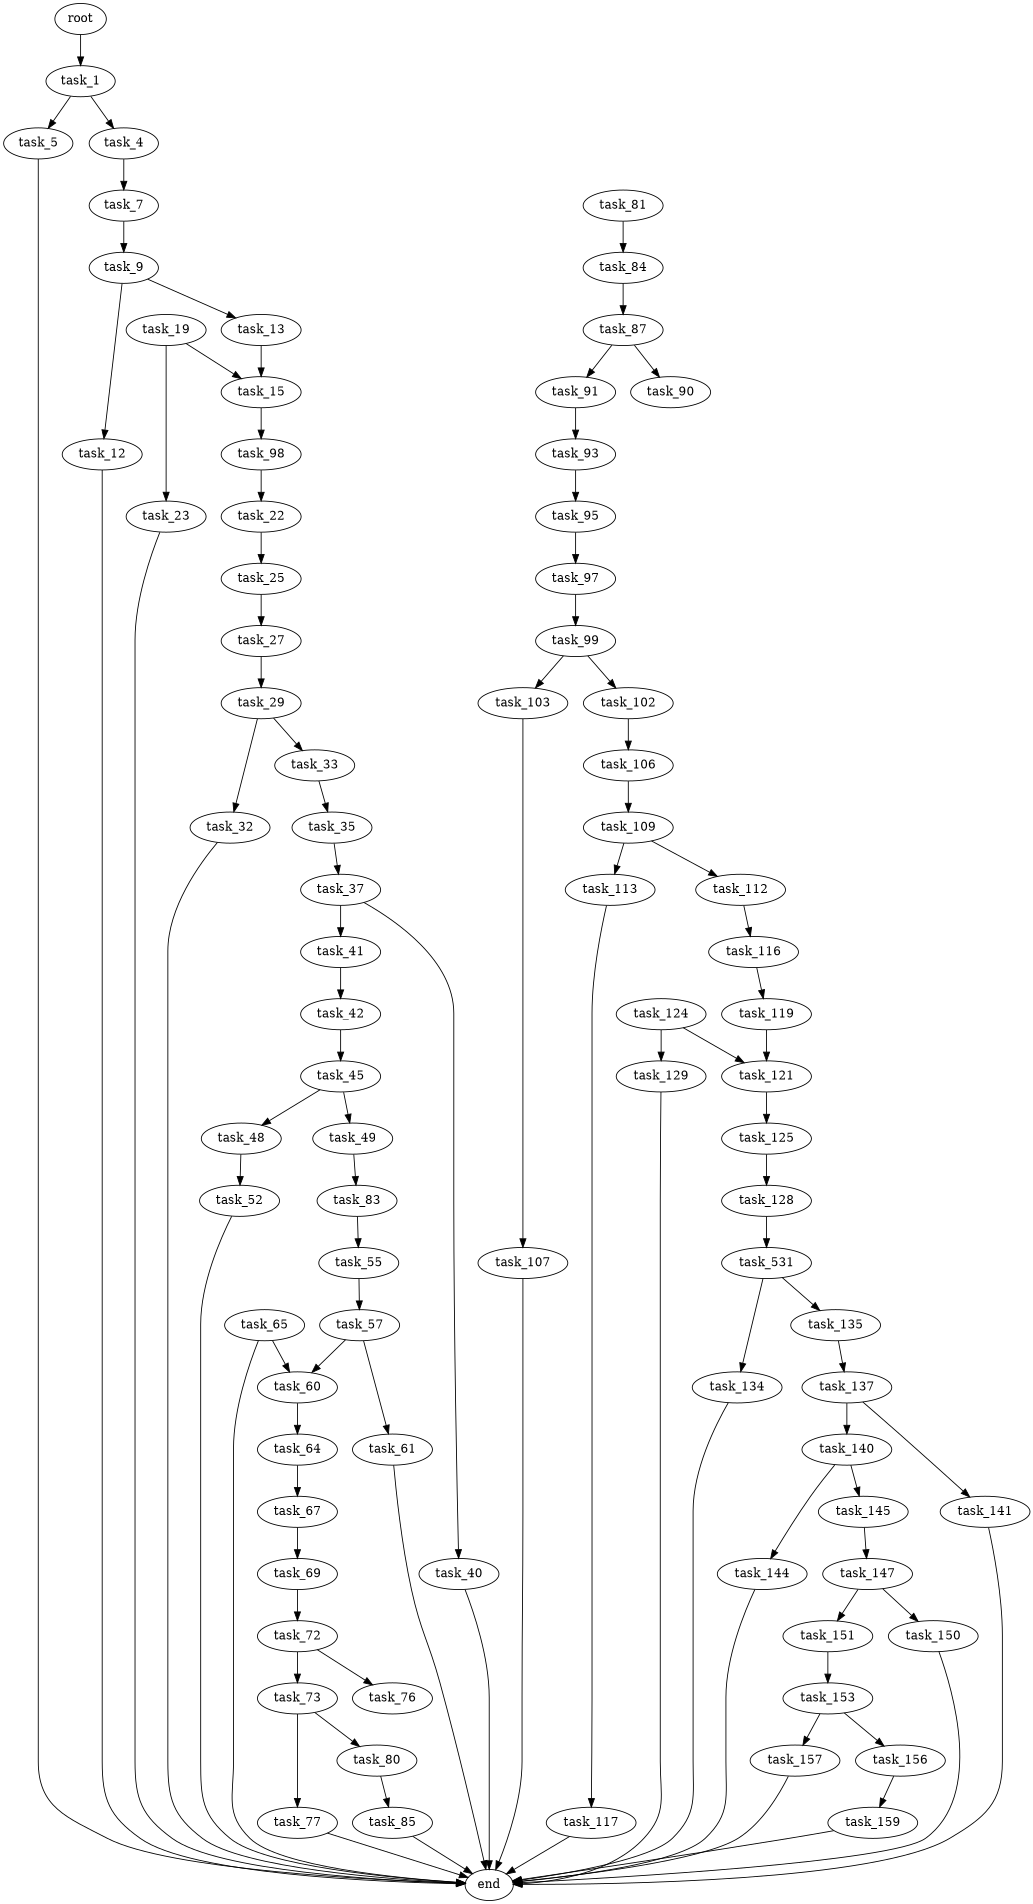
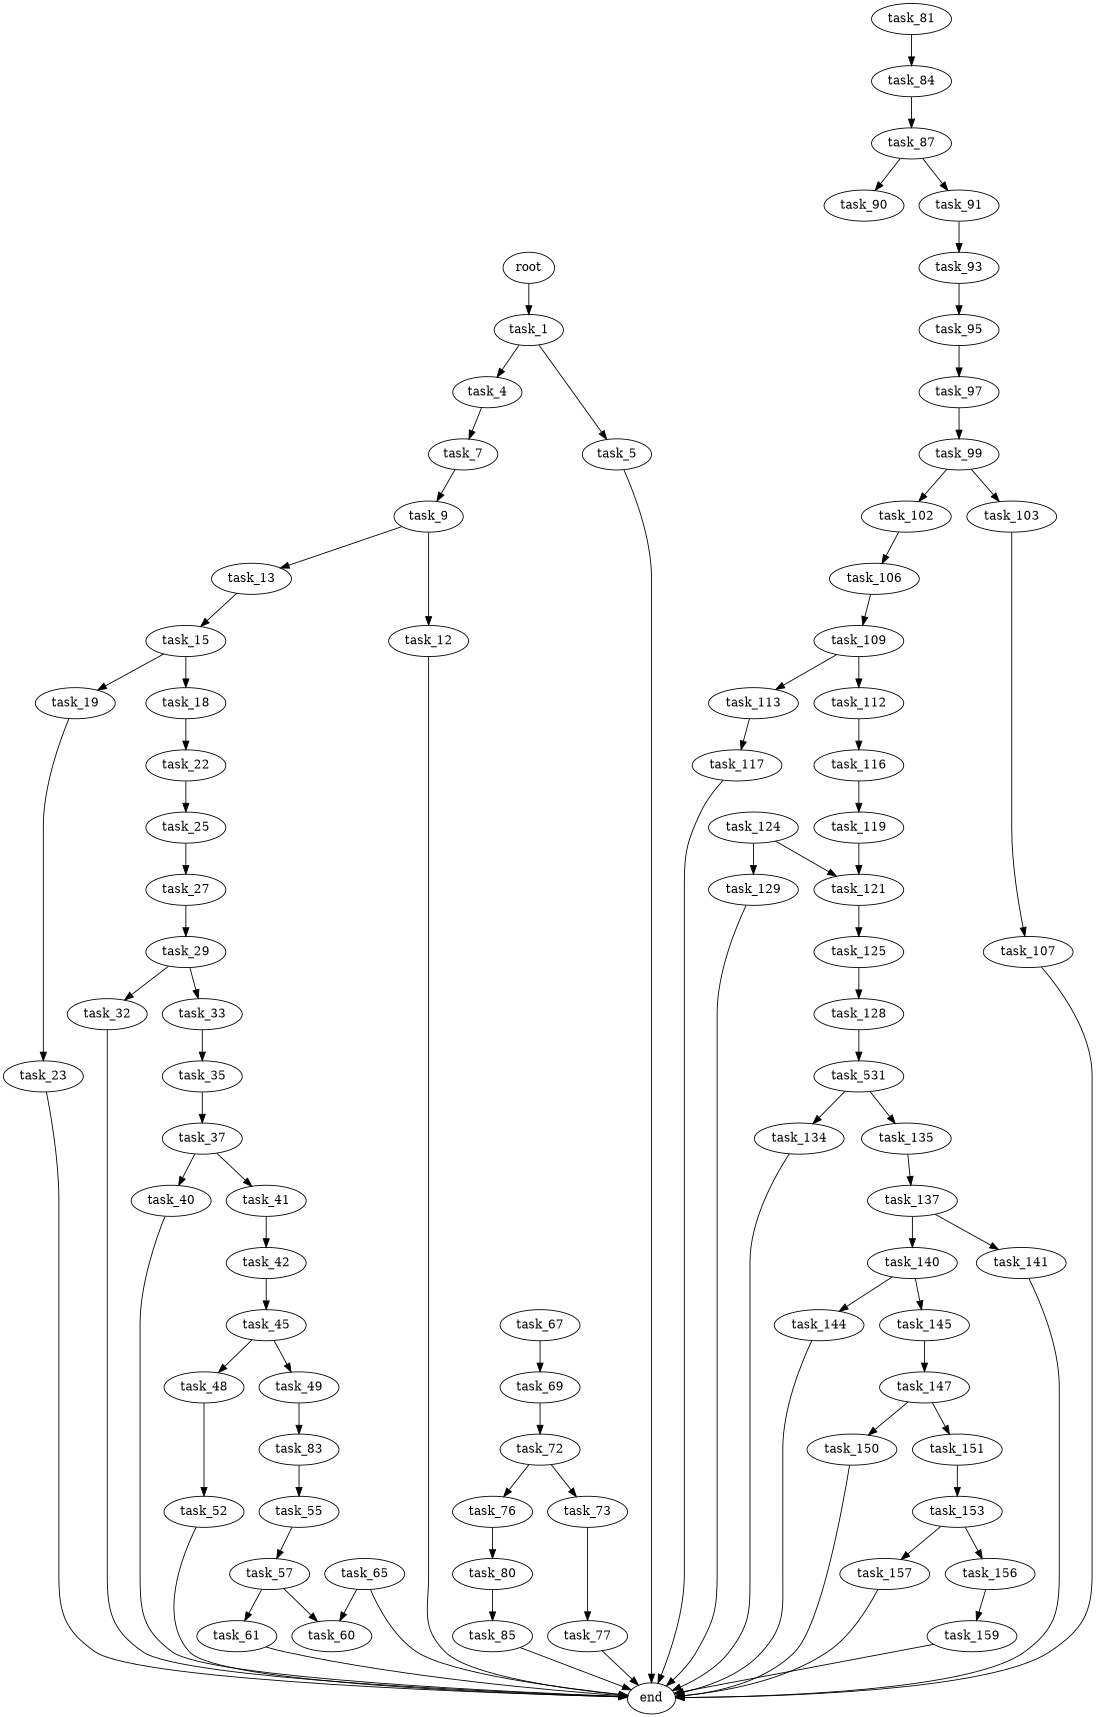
edge "task_19" -> "task_15": reversed
node "task_98": label "task_98" -> "task_18"
node "task_64": removed
edge "task_73" -> "task_80": now "task_76" -> "task_80"
